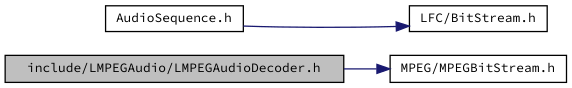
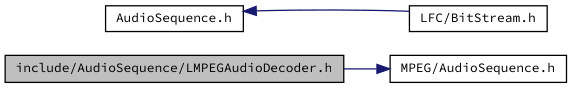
edge "AudioSequence.h" -> "LFC/BitStream.h": reversed
node "include/LMPEGAudio/LMPEGAudioDecoder.h": label "include/LMPEGAudio/LMPEGAudioDecoder.h" -> "include/AudioSequence/LMPEGAudioDecoder.h"
node "MPEG/MPEGBitStream.h": label "MPEG/MPEGBitStream.h" -> "MPEG/AudioSequence.h"
